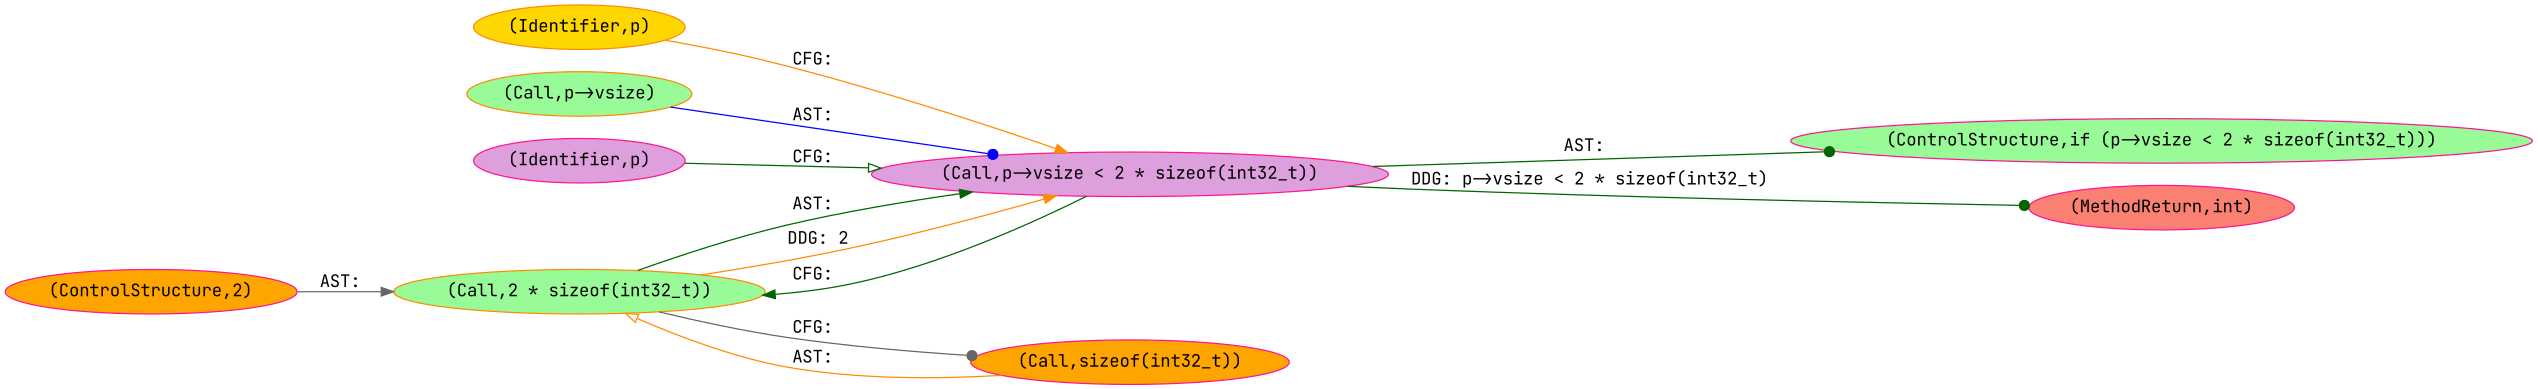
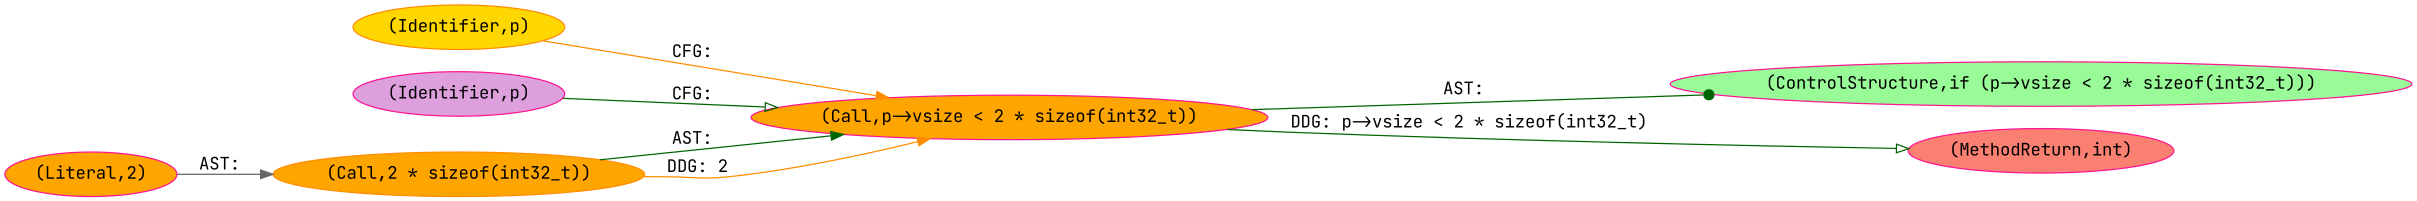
node "(Call,p->vsize)": removed
node "(Call,p->vsize < 2 * sizeof(int32_t))": fillcolor plum -> orange
edge "(Call,p->vsize < 2 * sizeof(int32_t))" -> "(MethodReturn,int)": arrowhead dot -> onormal
edge "(Call,p->vsize < 2 * sizeof(int32_t))" -> "(Call,2 * sizeof(int32_t))": removed, label "CFG:"
node "(ControlStructure,2)": label "(ControlStructure,2)" -> "(Literal,2)"
node "(Call,2 * sizeof(int32_t))": fillcolor palegreen -> orange
node "(Call,sizeof(int32_t))": removed
